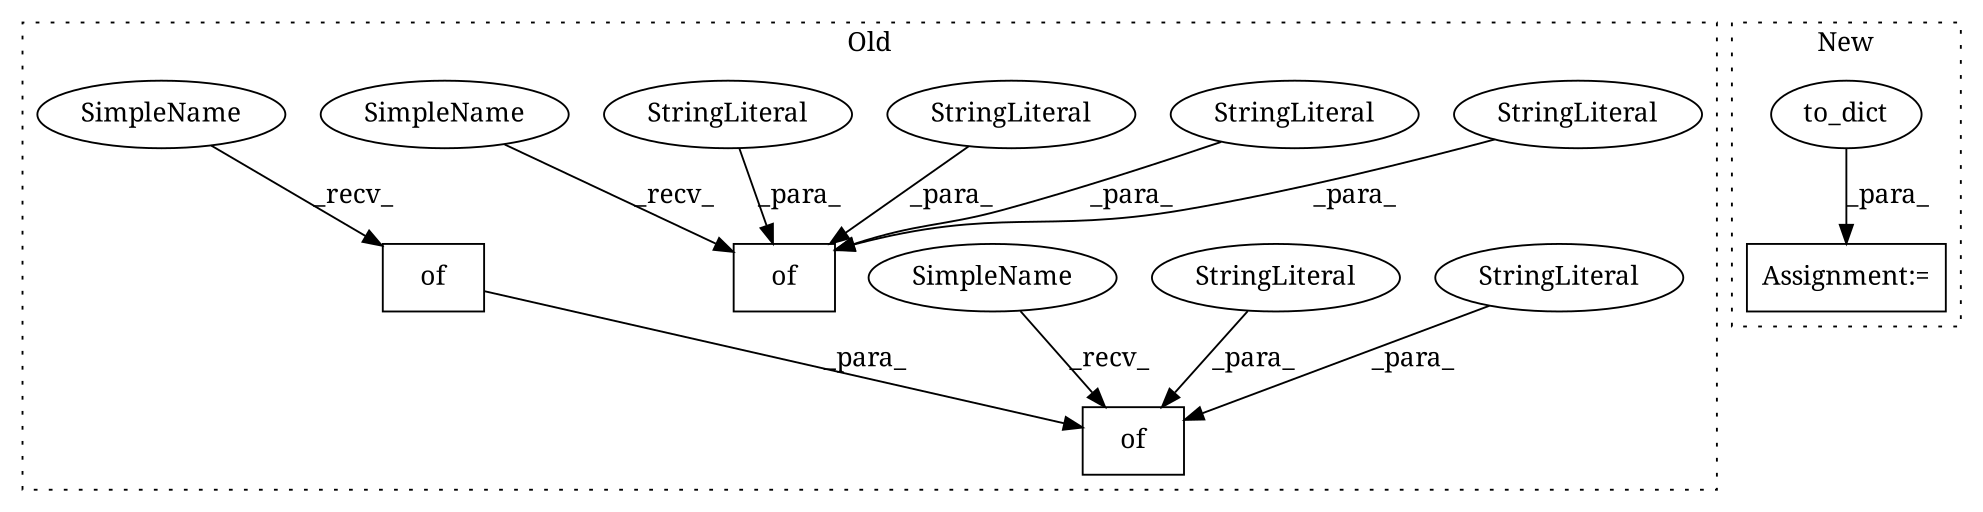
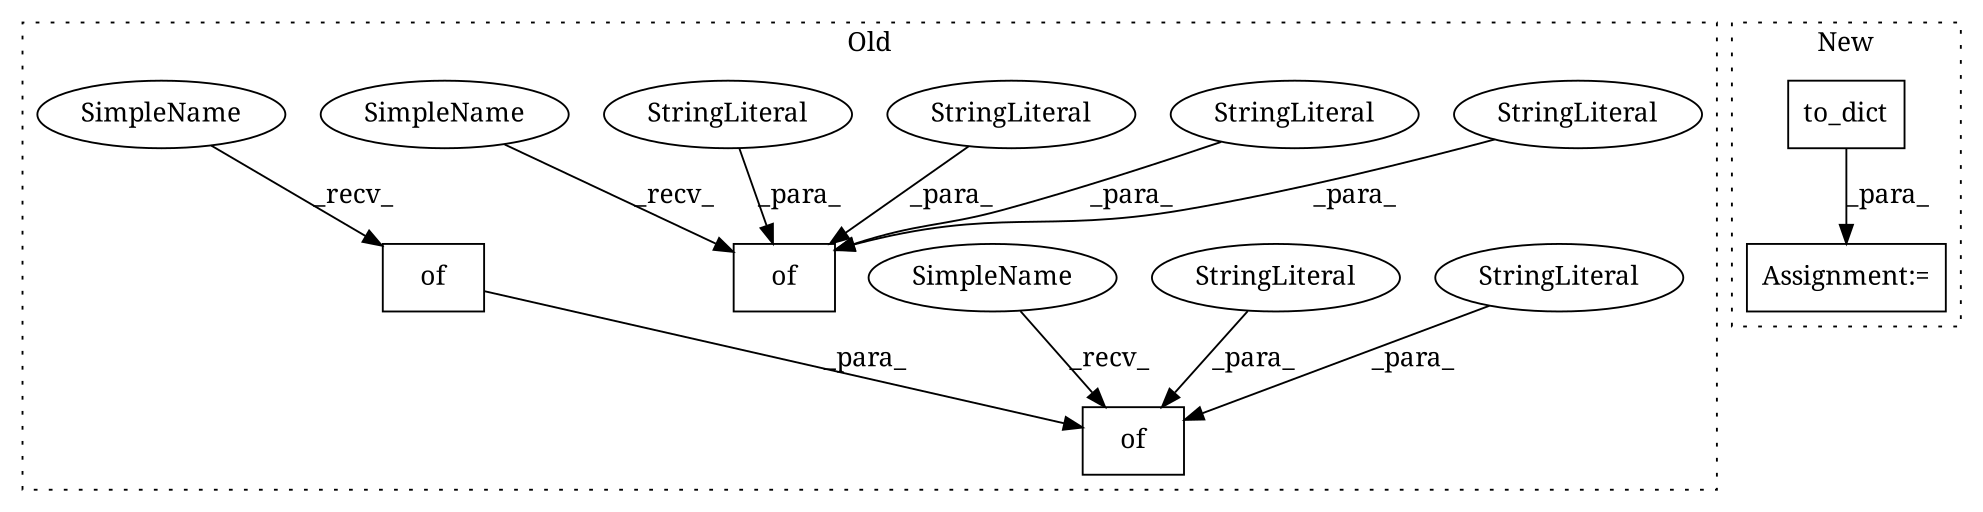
node "to_dict": shape ellipse -> box
